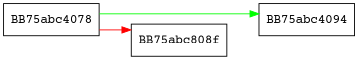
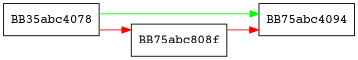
node "BB75abc4078": label "BB75abc4078" -> "BB35abc4078"
edge "BB75abc808f" -> "BB75abc4094": added
